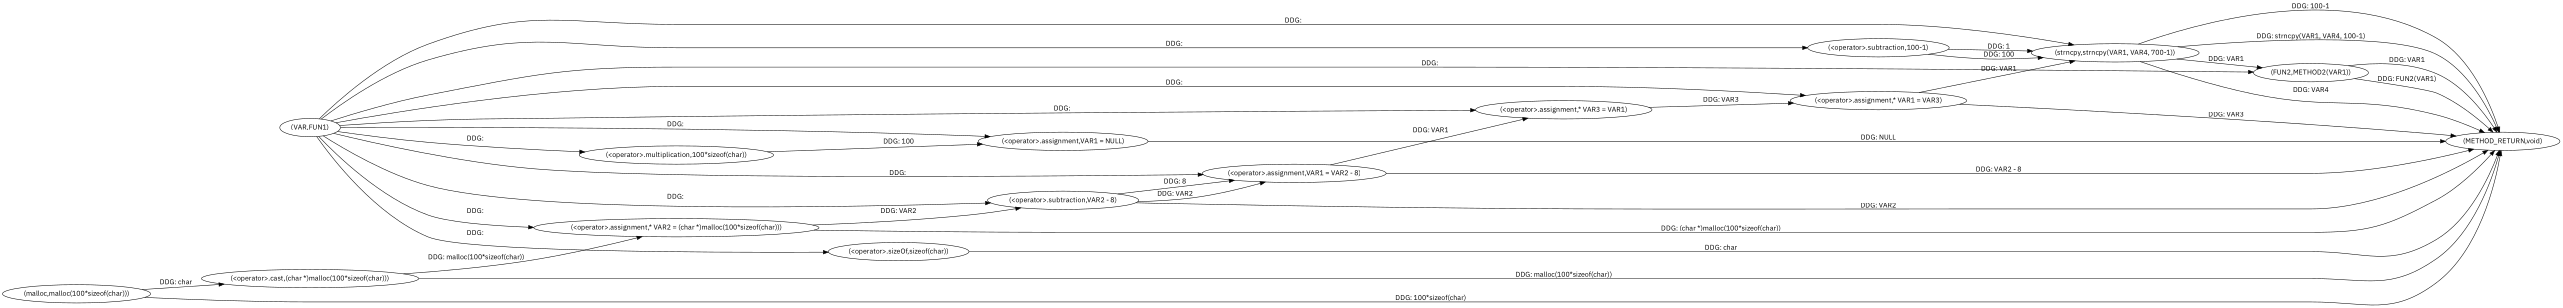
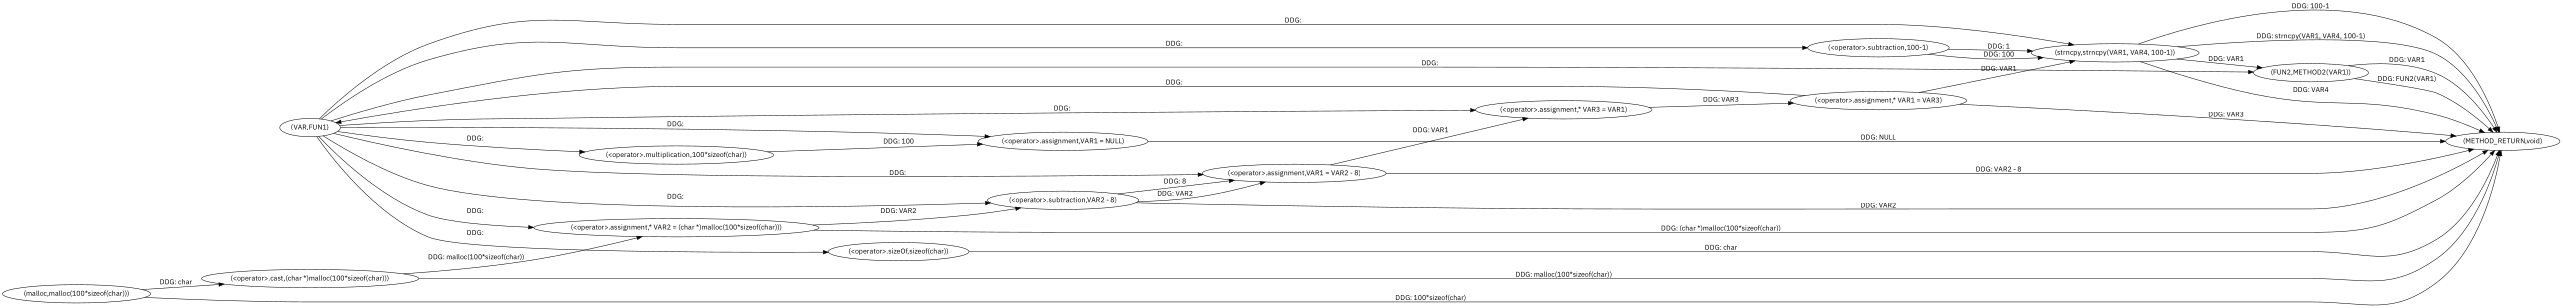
node "(strncpy,strncpy(VAR1, VAR4, 700-1))": label "(strncpy,strncpy(VAR1, VAR4, 700-1))" -> "(strncpy,strncpy(VAR1, VAR4, 100-1))"
edge "(VAR,FUN1)" -> "(<operator>.assignment,* VAR1 = VAR3)": reversed
